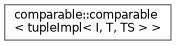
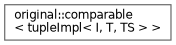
node "comparable::comparable < tupleImpl< I, T, TS > >": label "comparable::comparable < tupleImpl< I, T, TS > >" -> "original::comparable < tupleImpl< I, T, TS > >"
